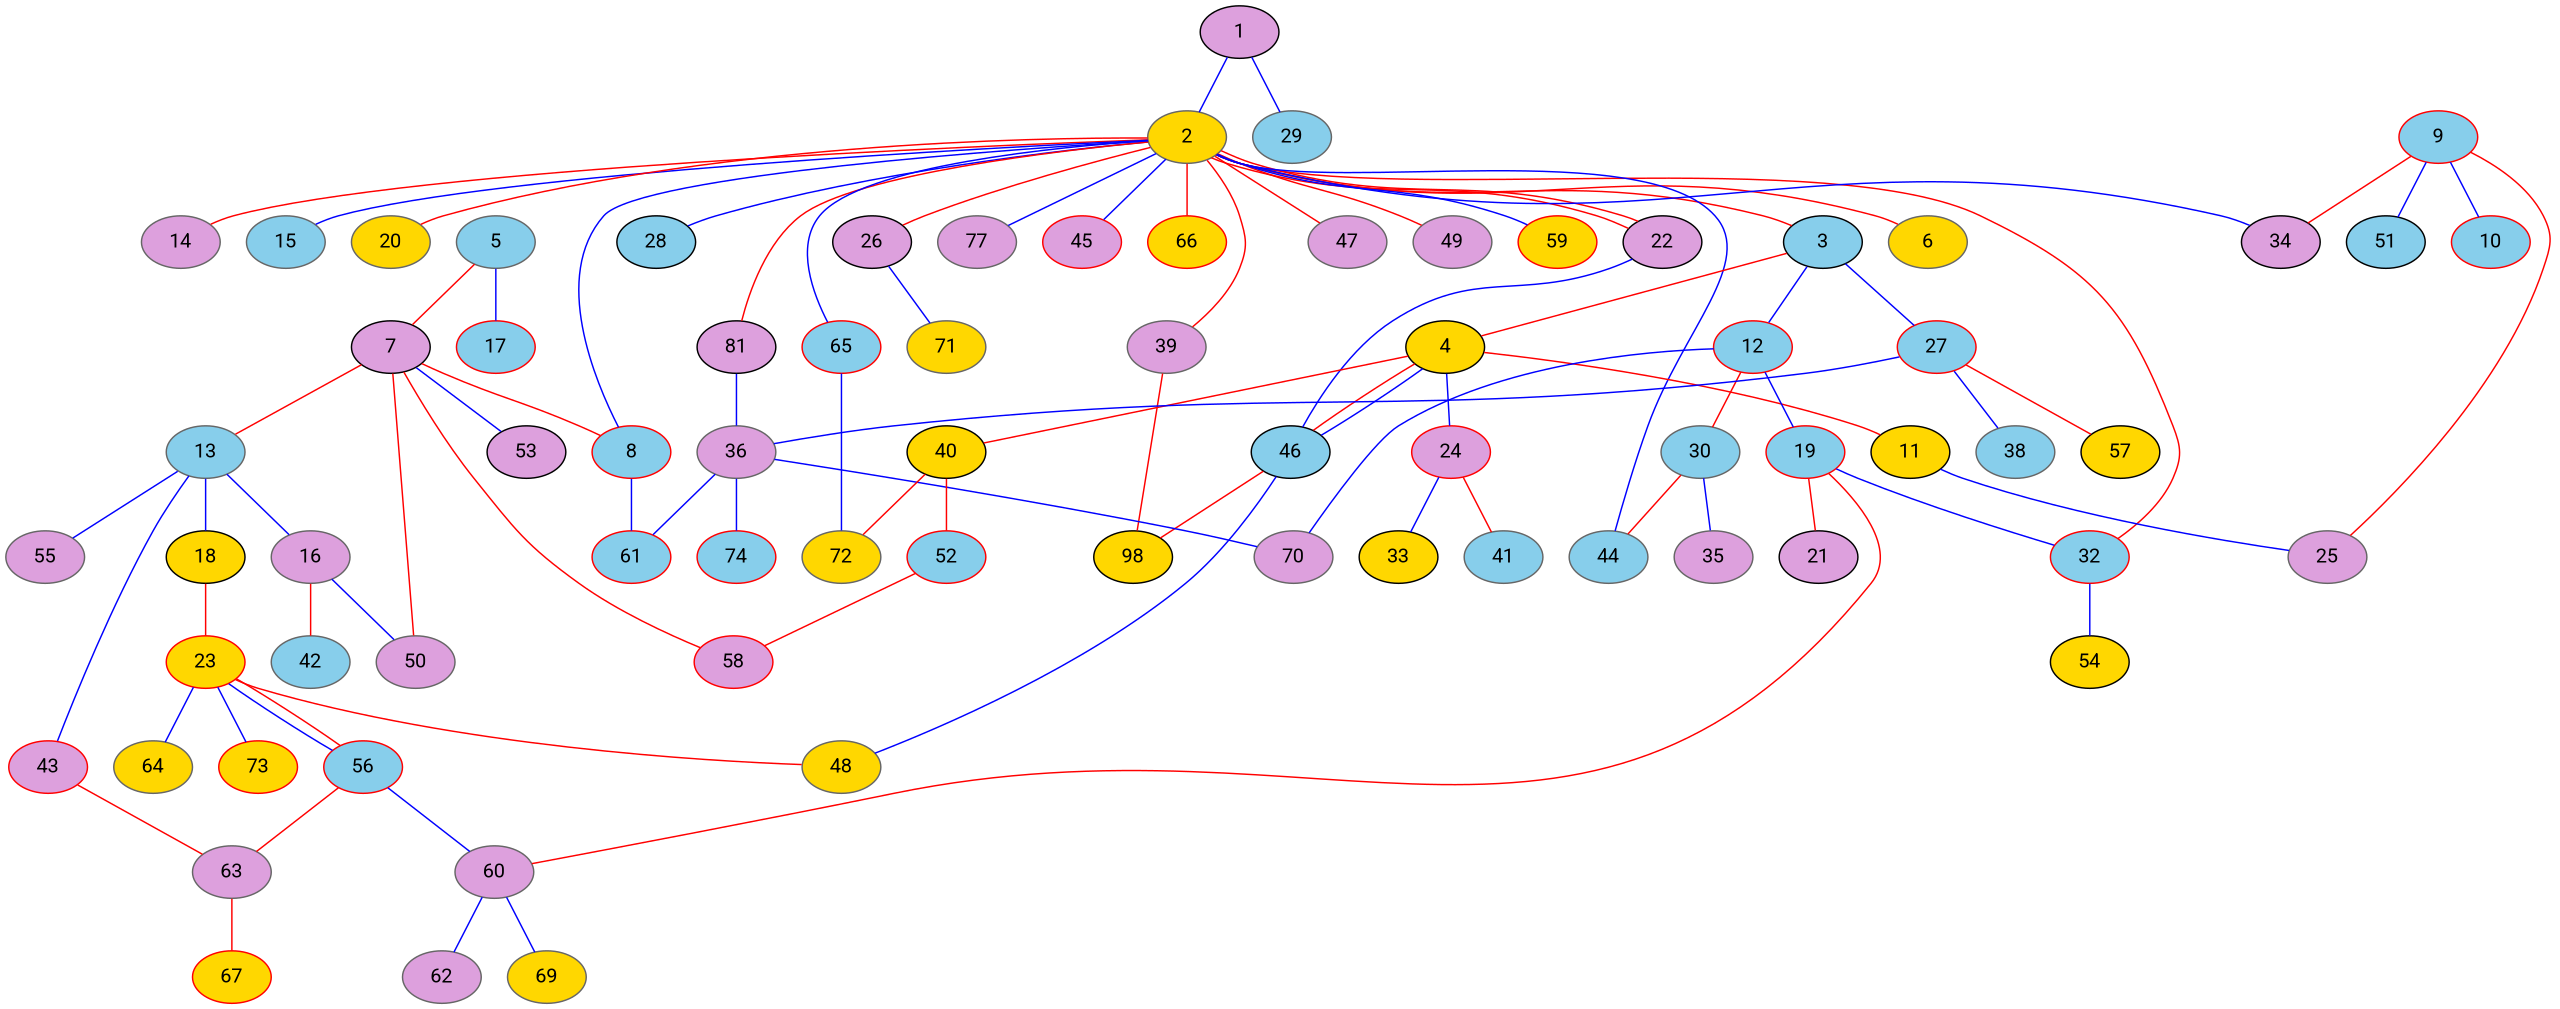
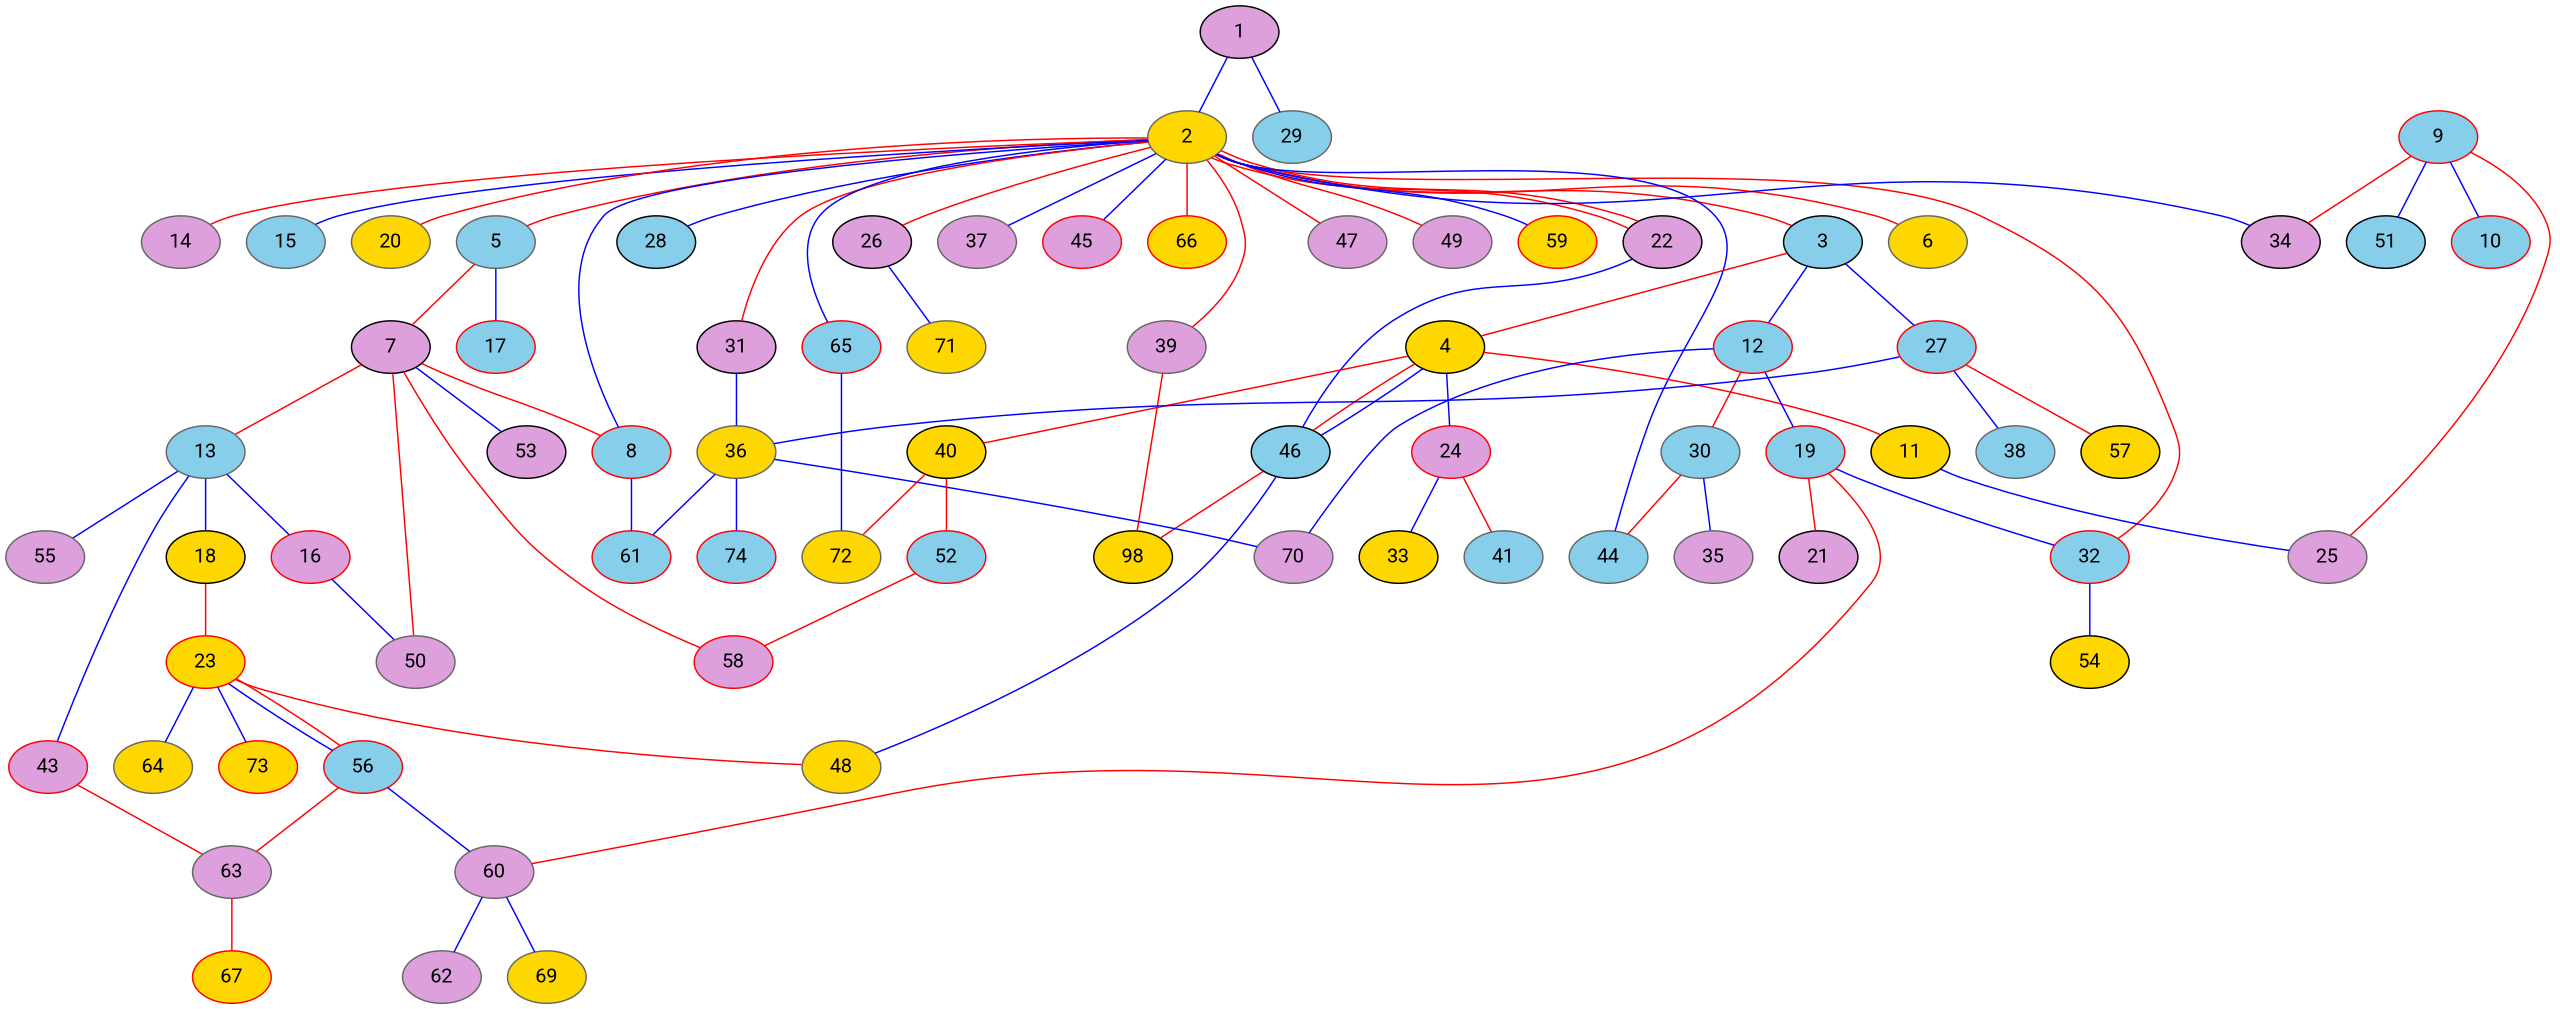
edge "2" -- "5": added
node "77": label "77" -> "37"
node "81": label "81" -> "31"
node "36": fillcolor plum -> gold
node "16": color gray40 -> red
node "42": removed
